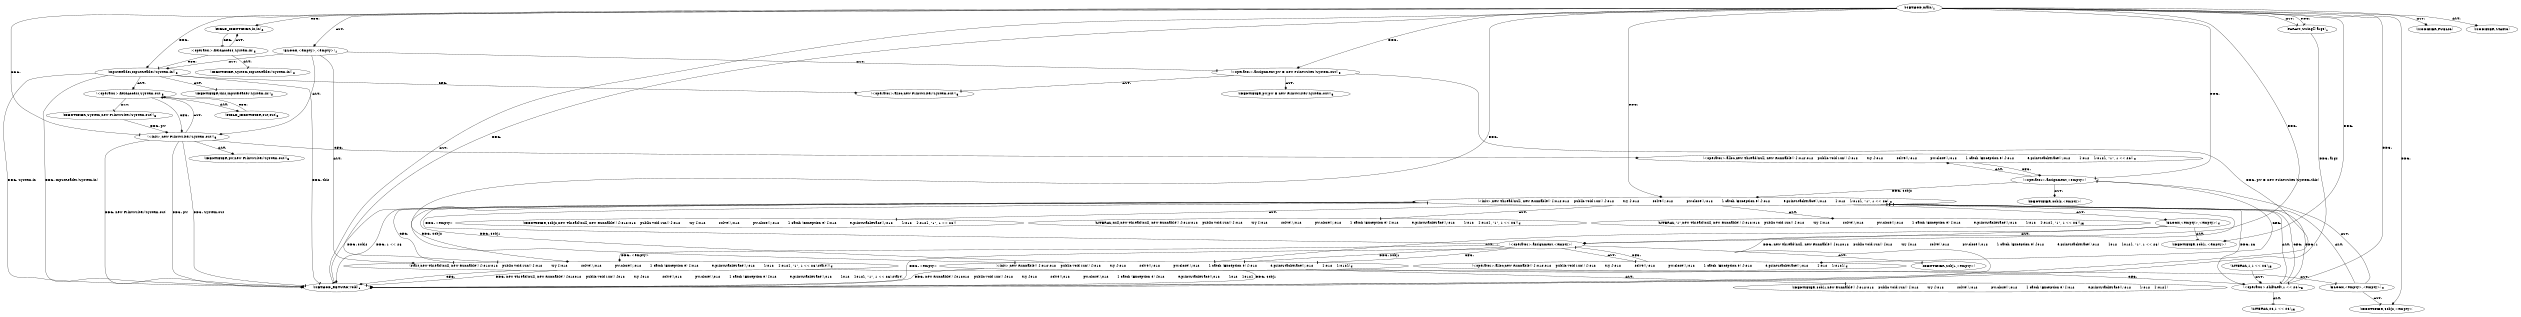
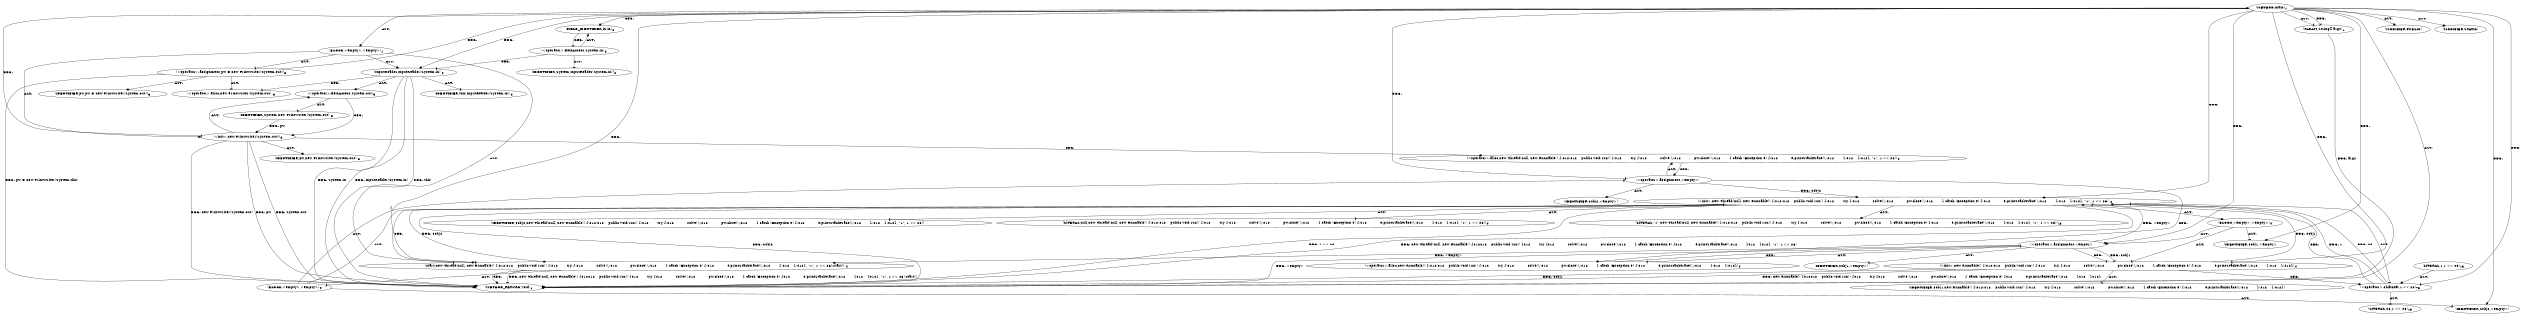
edge "(METHOD,main)" -> "(<operator>.assignment,pw = new PrintWriter(System.out))": reversed
edge "(InputReader,InputReader(System.in))" -> "(<operator>.alloc,new PrintWriter(System.out))": arrowhead diamond -> tee
node "(FIELD_IDENTIFIER,out,out)": removed
